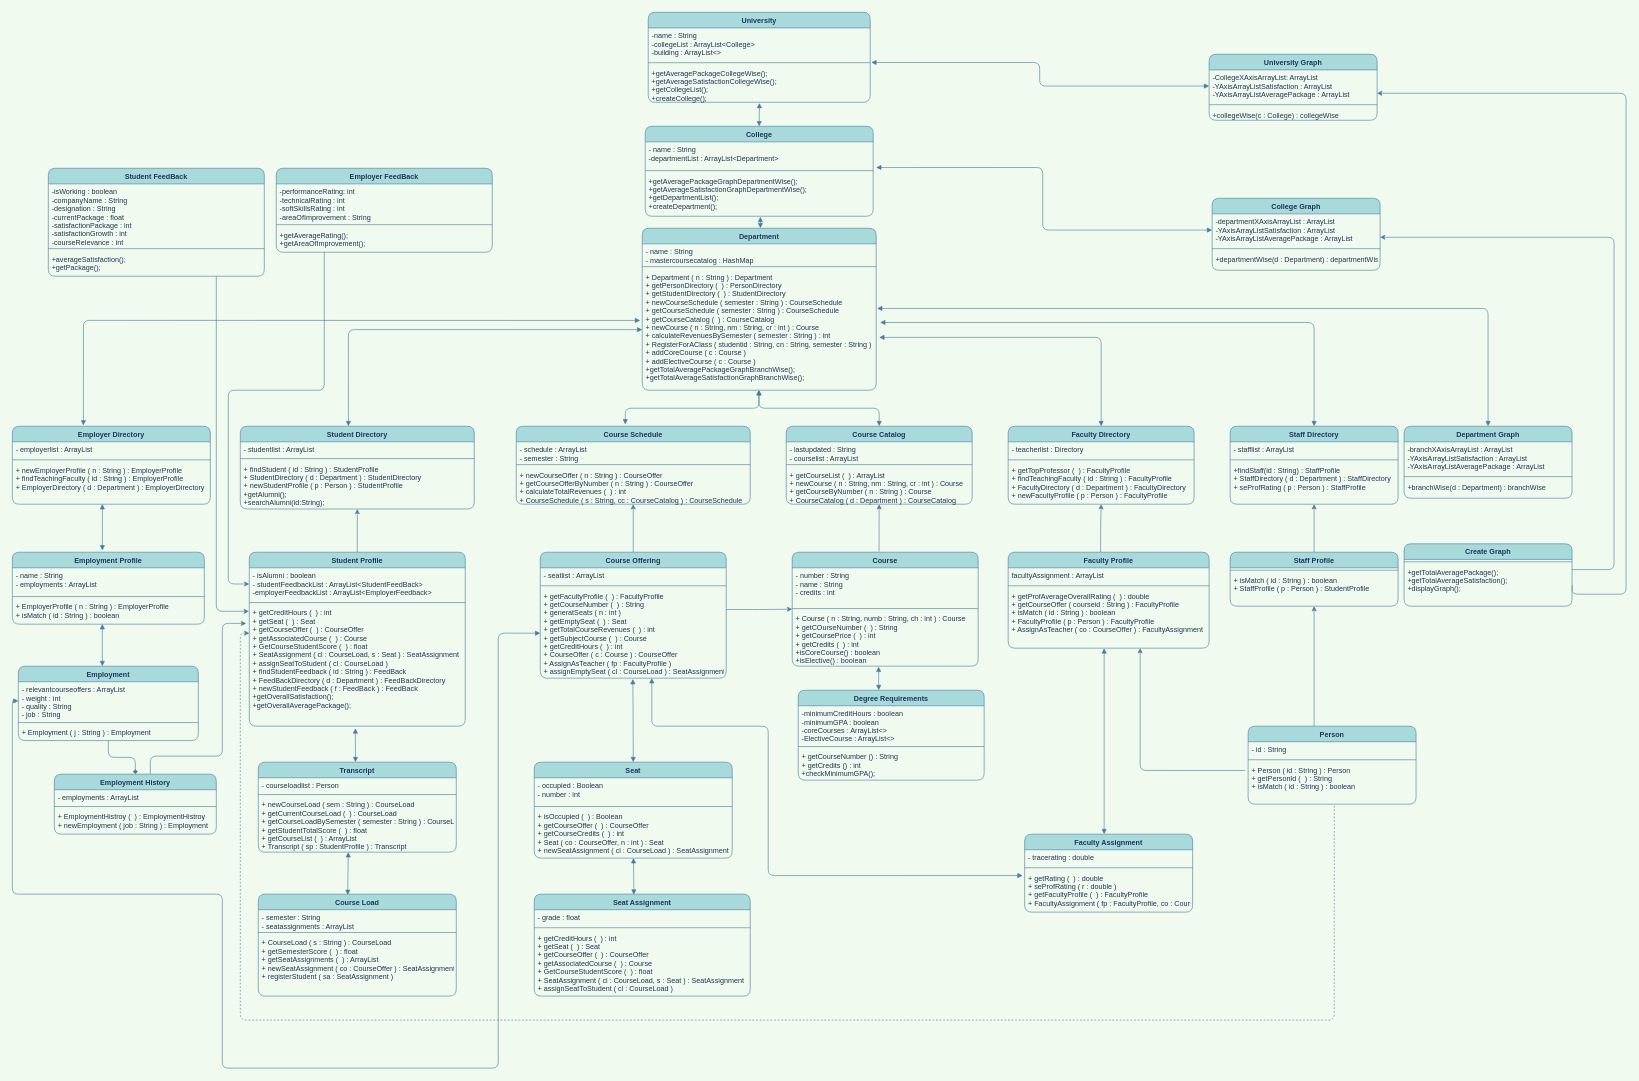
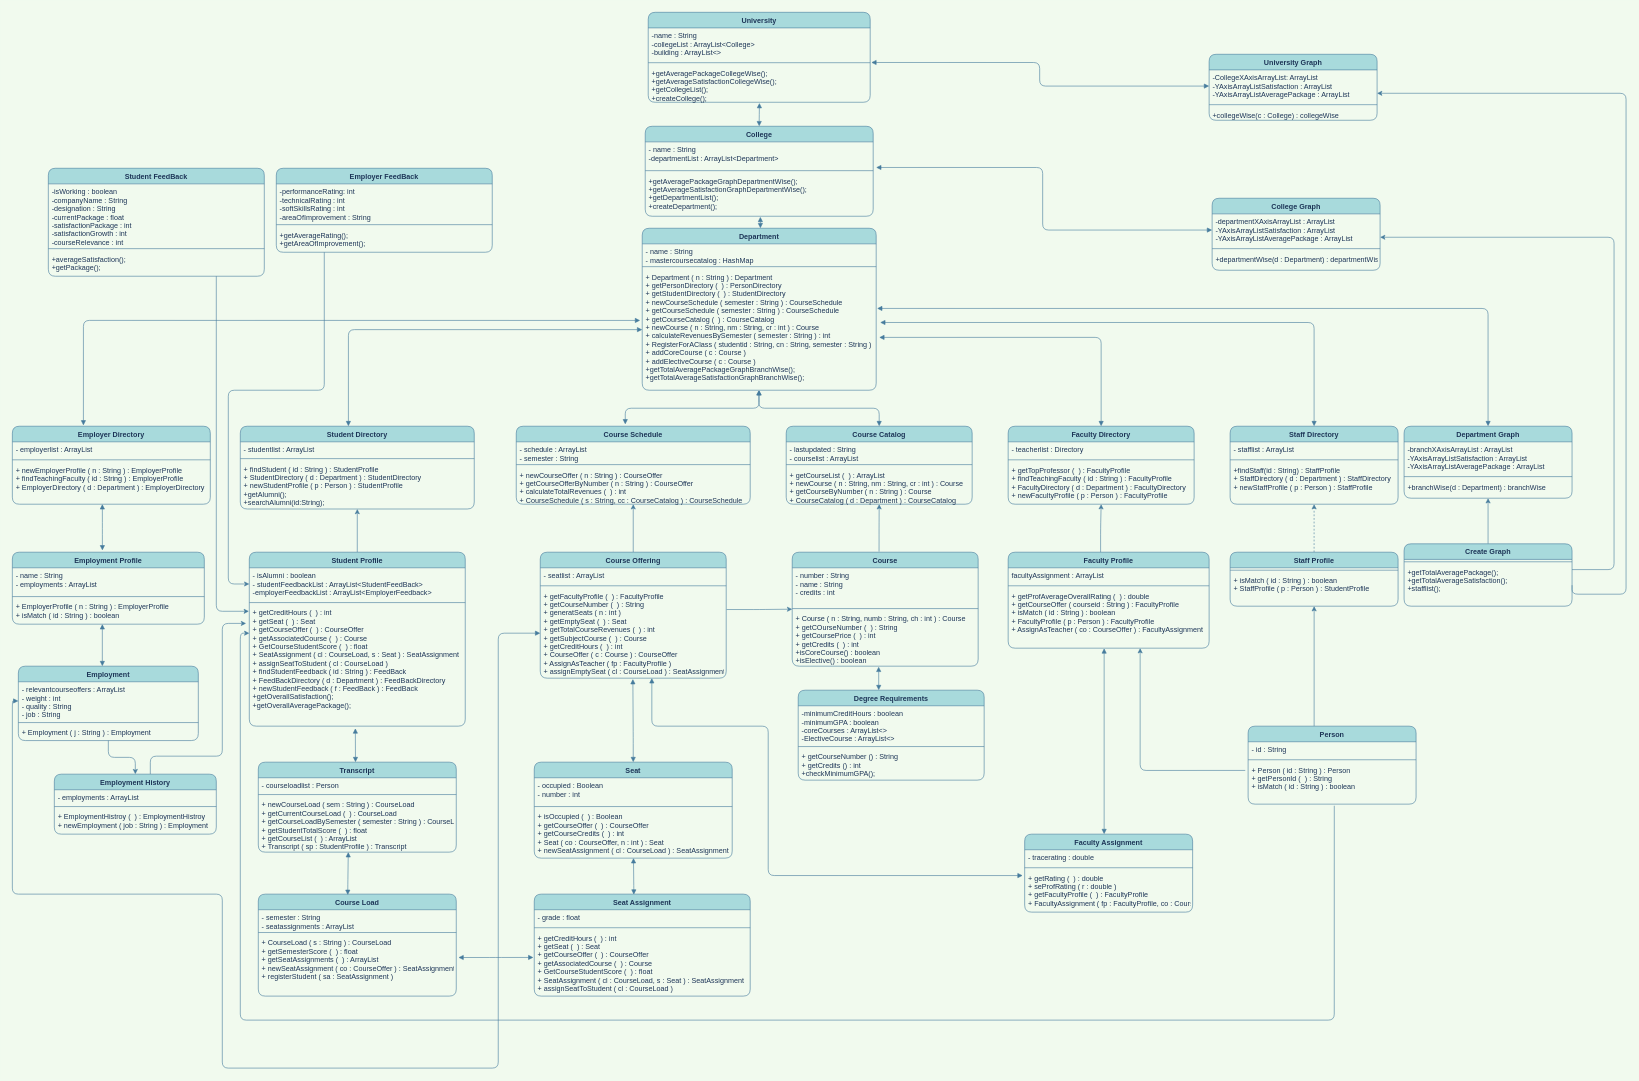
node "+findStaff(id : String) : StaffProfile + StaffDirectory ( d : Department ) : StaffDirectory + seProfRating ( p : Person ) : StaffProfile": label "+findStaff(id : String) : StaffProfile + StaffDirectory ( d : Department ) : StaffDirectory + seProfRating ( p : Person ) : StaffProfile" -> "+findStaff(id : String) : StaffProfile + StaffDirectory ( d : Department ) : StaffDirectory + newStaffProfile ( p : Person ) : StaffProfile"
edge "Create Graph" -> "Department Graph": added
edge "Staff Profile" -> "Staff Directory": style solid -> dashed
node "+getTotalAveragePackage(); +getTotalAverageSatisfaction(); +displayGraph();": label "+getTotalAveragePackage(); +getTotalAverageSatisfaction(); +displayGraph();" -> "+getTotalAveragePackage(); +getTotalAverageSatisfaction(); +stafflist();"
edge "Employment" -> "Employment History": arrowhead diamond -> classic
edge "+ getCreditHours ( ) : int + getSeat ( ) : Seat + getCourseOffer ( ) : CourseOffer + getAssociatedCourse ( ) : Course + GetCourseStudentScore ( ) : float + SeatAssignment ( cl : CourseLoad, s : Seat ) : SeatAssignment + assignSeatToStudent ( cl : CourseLoad )" -- "+ CourseLoad ( s : String ) : CourseLoad + getSemesterScore ( ) : float + getSeatAssignments ( ) : ArrayList + newSeatAssignment ( co : CourseOffer ) : SeatAssignment + registerStudent ( sa : SeatAssignment )": added
edge "+ Person ( id : String ) : Person + getPersonId ( ) : String + isMatch ( id : String ) : boolean" -> "Student Profile": style dashed -> solid
